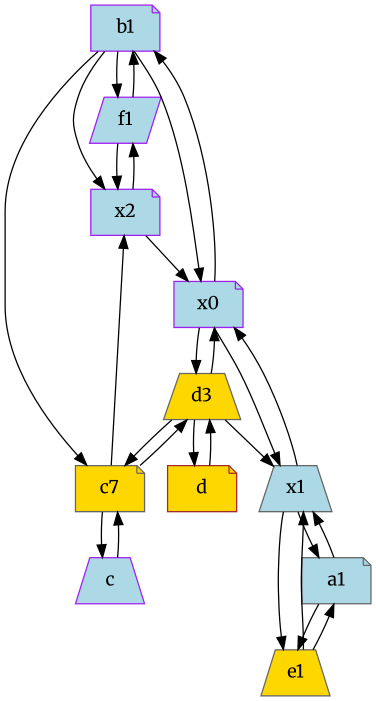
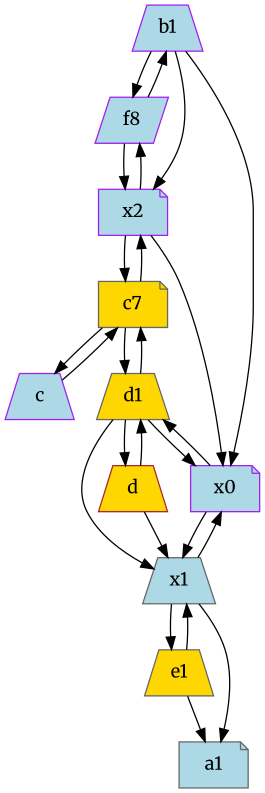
node "b1": shape note -> trapezium
node "f1": label "f1" -> "f8"
edge "x0" -> "b1": removed
edge "b1" -> "c7": now "x2" -> "c7"
node "d3": label "d3" -> "d1"
node "d": shape note -> trapezium
edge "a1" -> "x1": now "d" -> "x1"
edge "a1" -> "e1": removed
